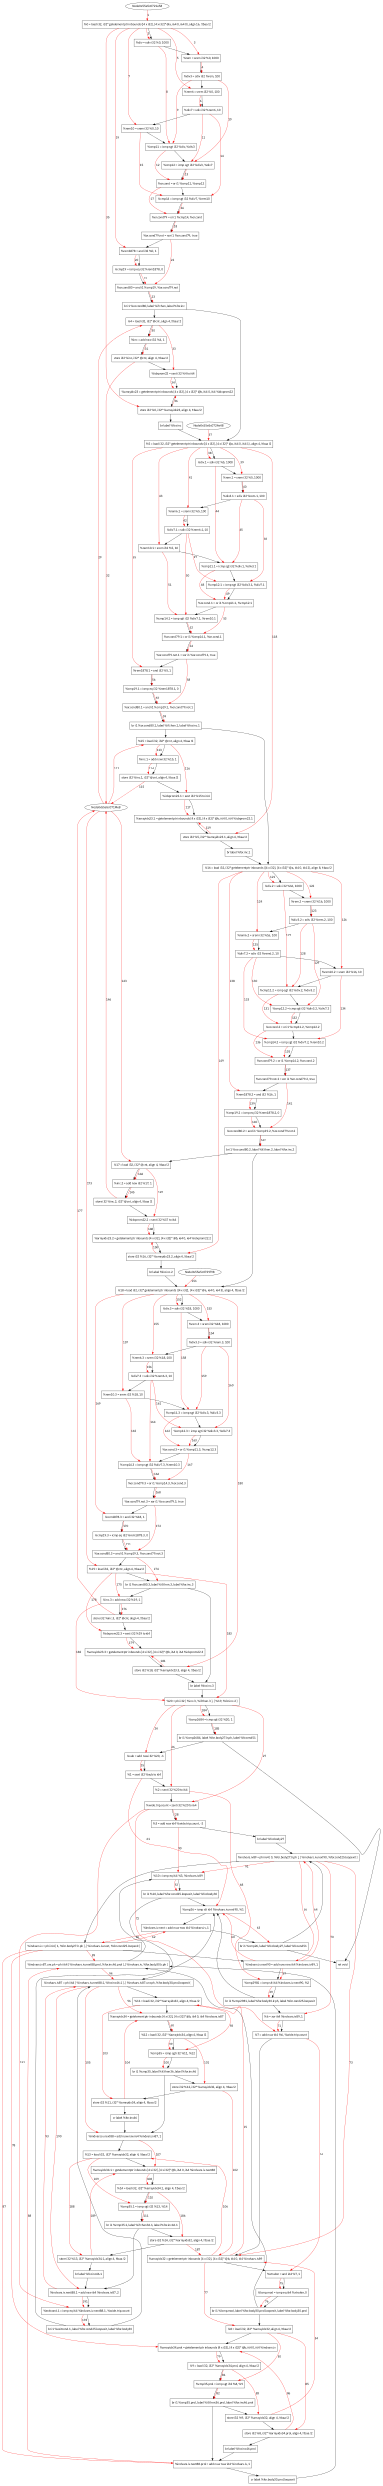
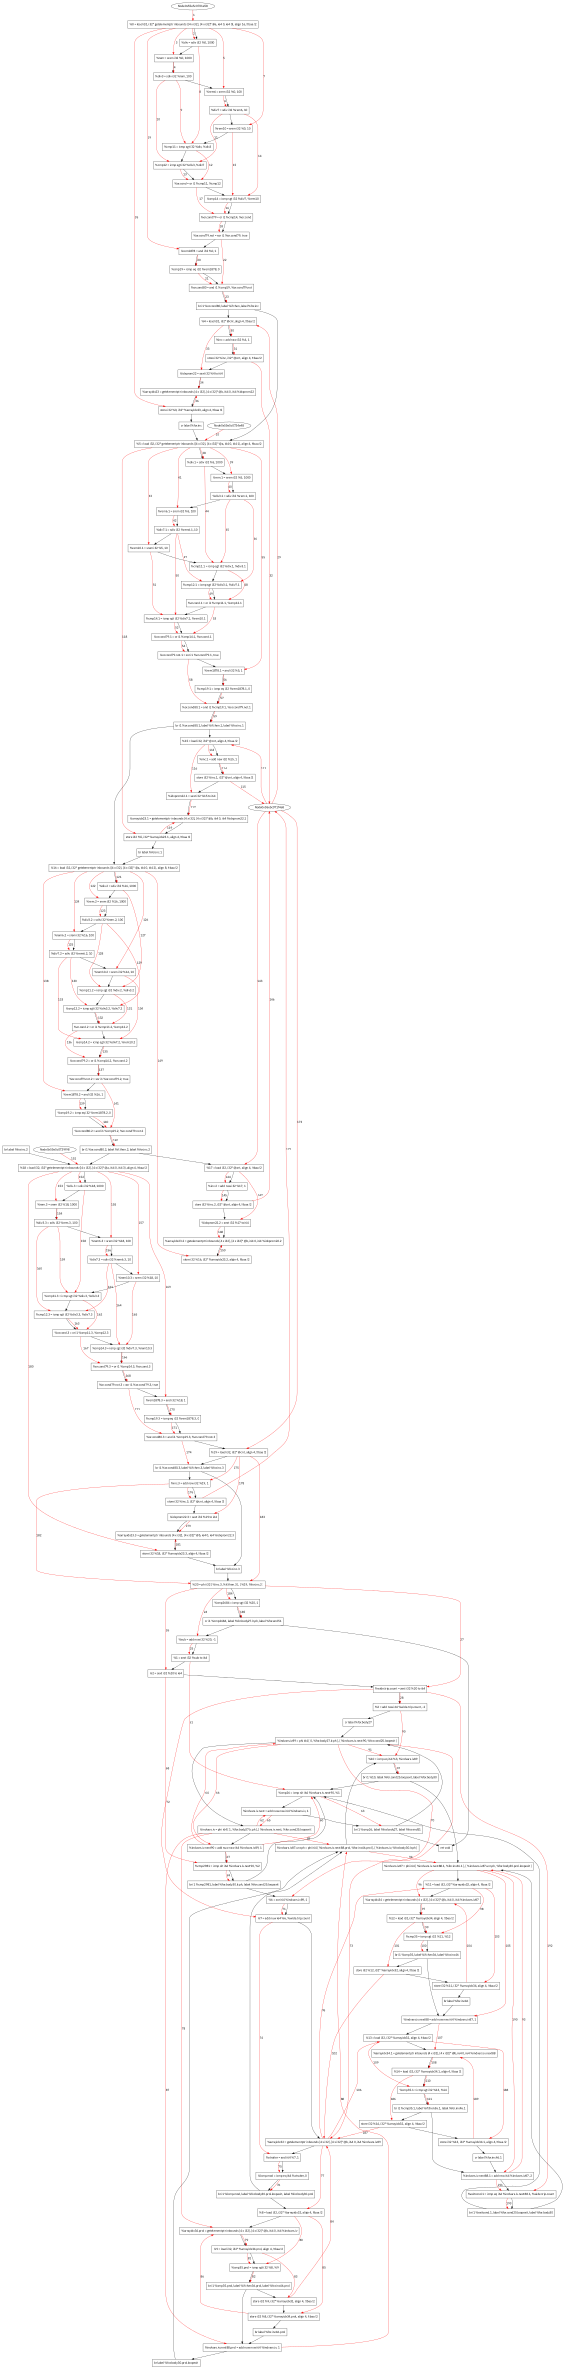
edge "store i32 %16, i32* %arrayidx23.2, align 4, !tbaa !2" -> "br label %for.inc.2": removed
